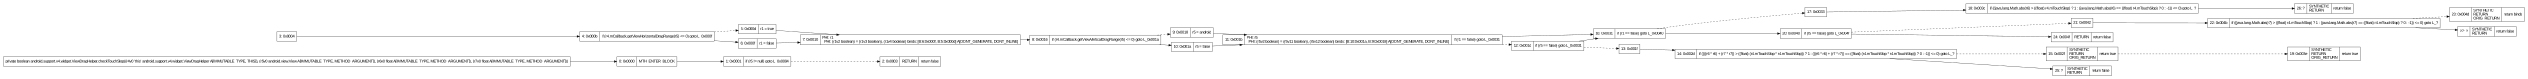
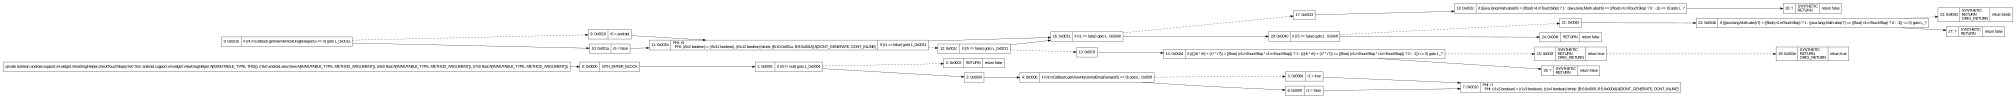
edge "7: 0x0010" -> "8: 0x0016": removed
edge "1: 0x0001" -> "3: 0x0004": added
